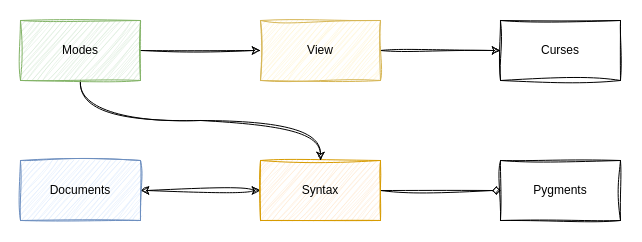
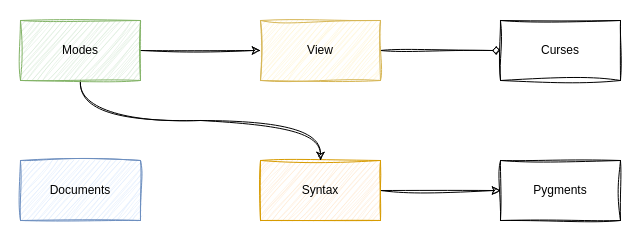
edge "View" -> "Curses": arrowhead classic -> diamond
edge "Documents" -- "Syntax": removed
edge "Syntax" -> "Pygments": arrowhead diamond -> classic
